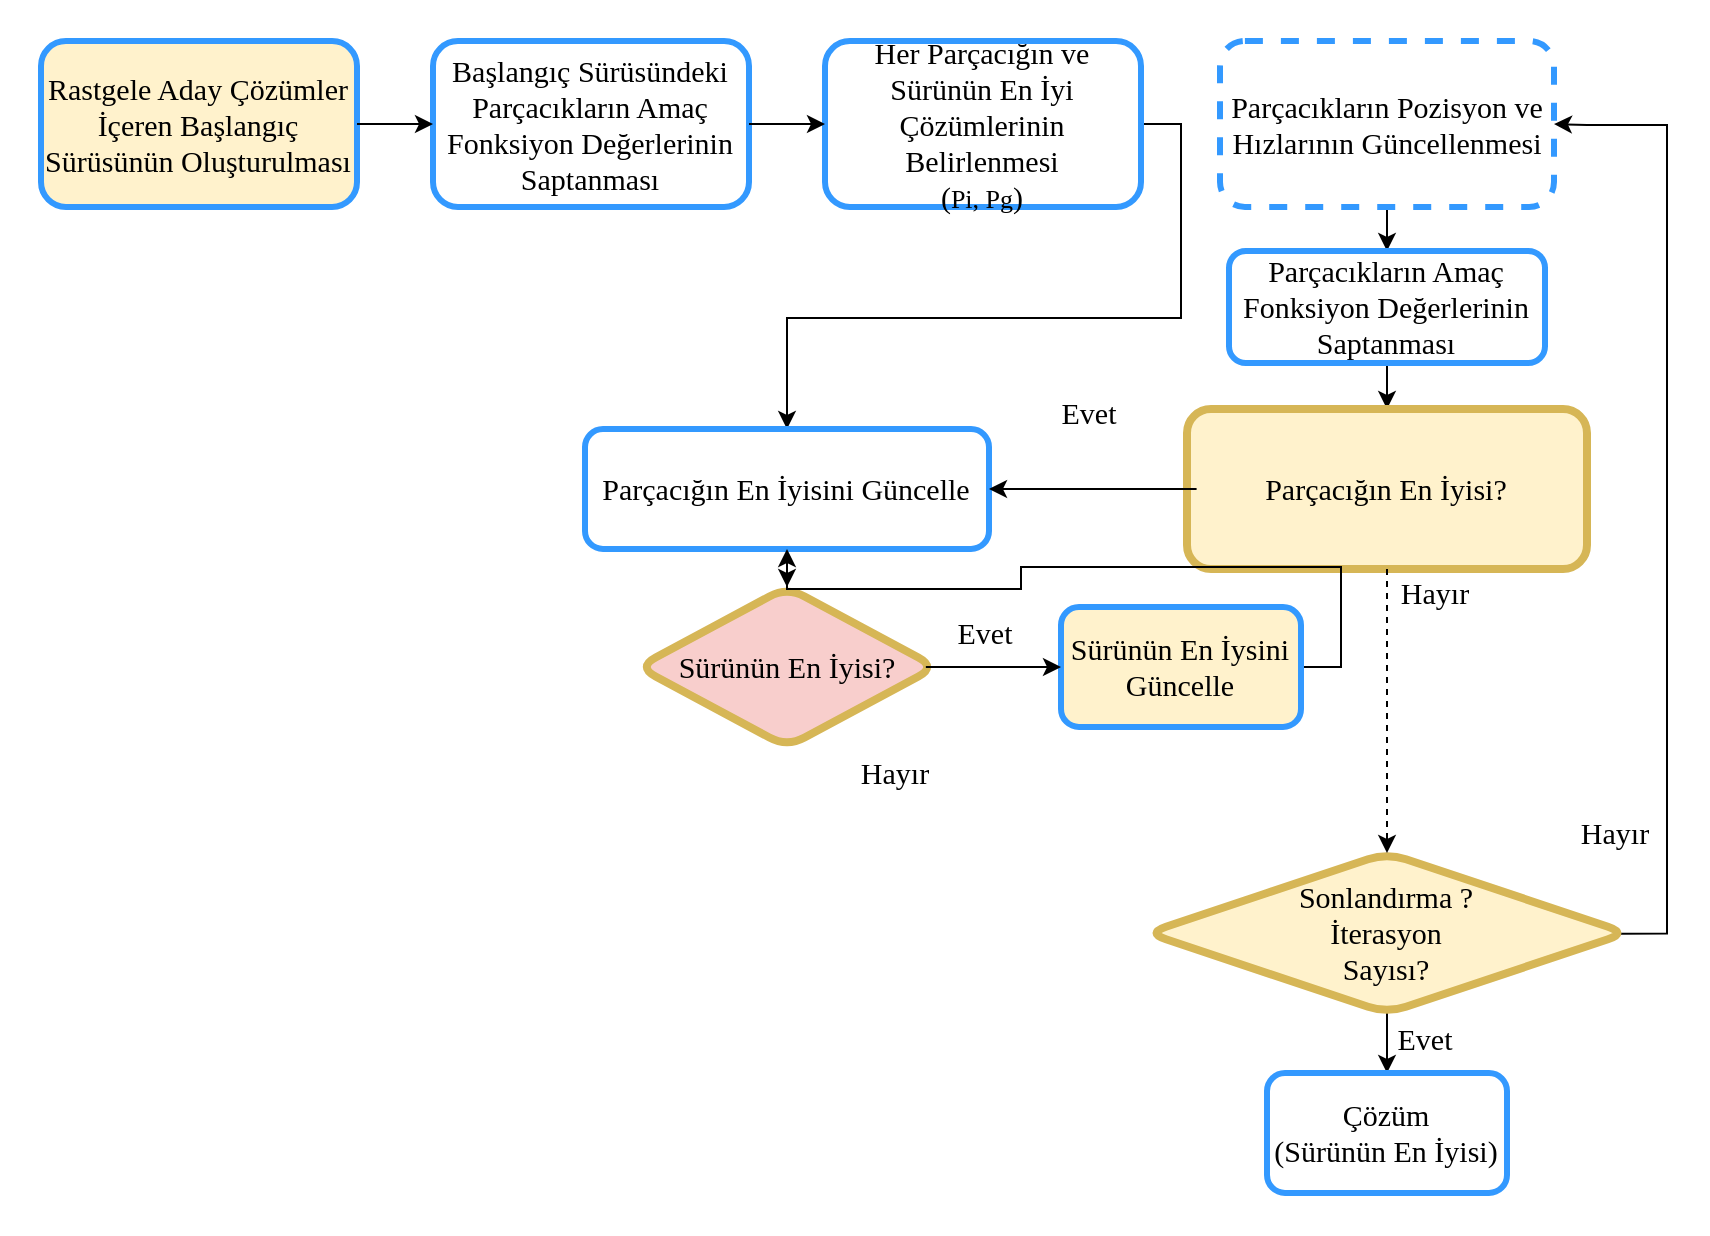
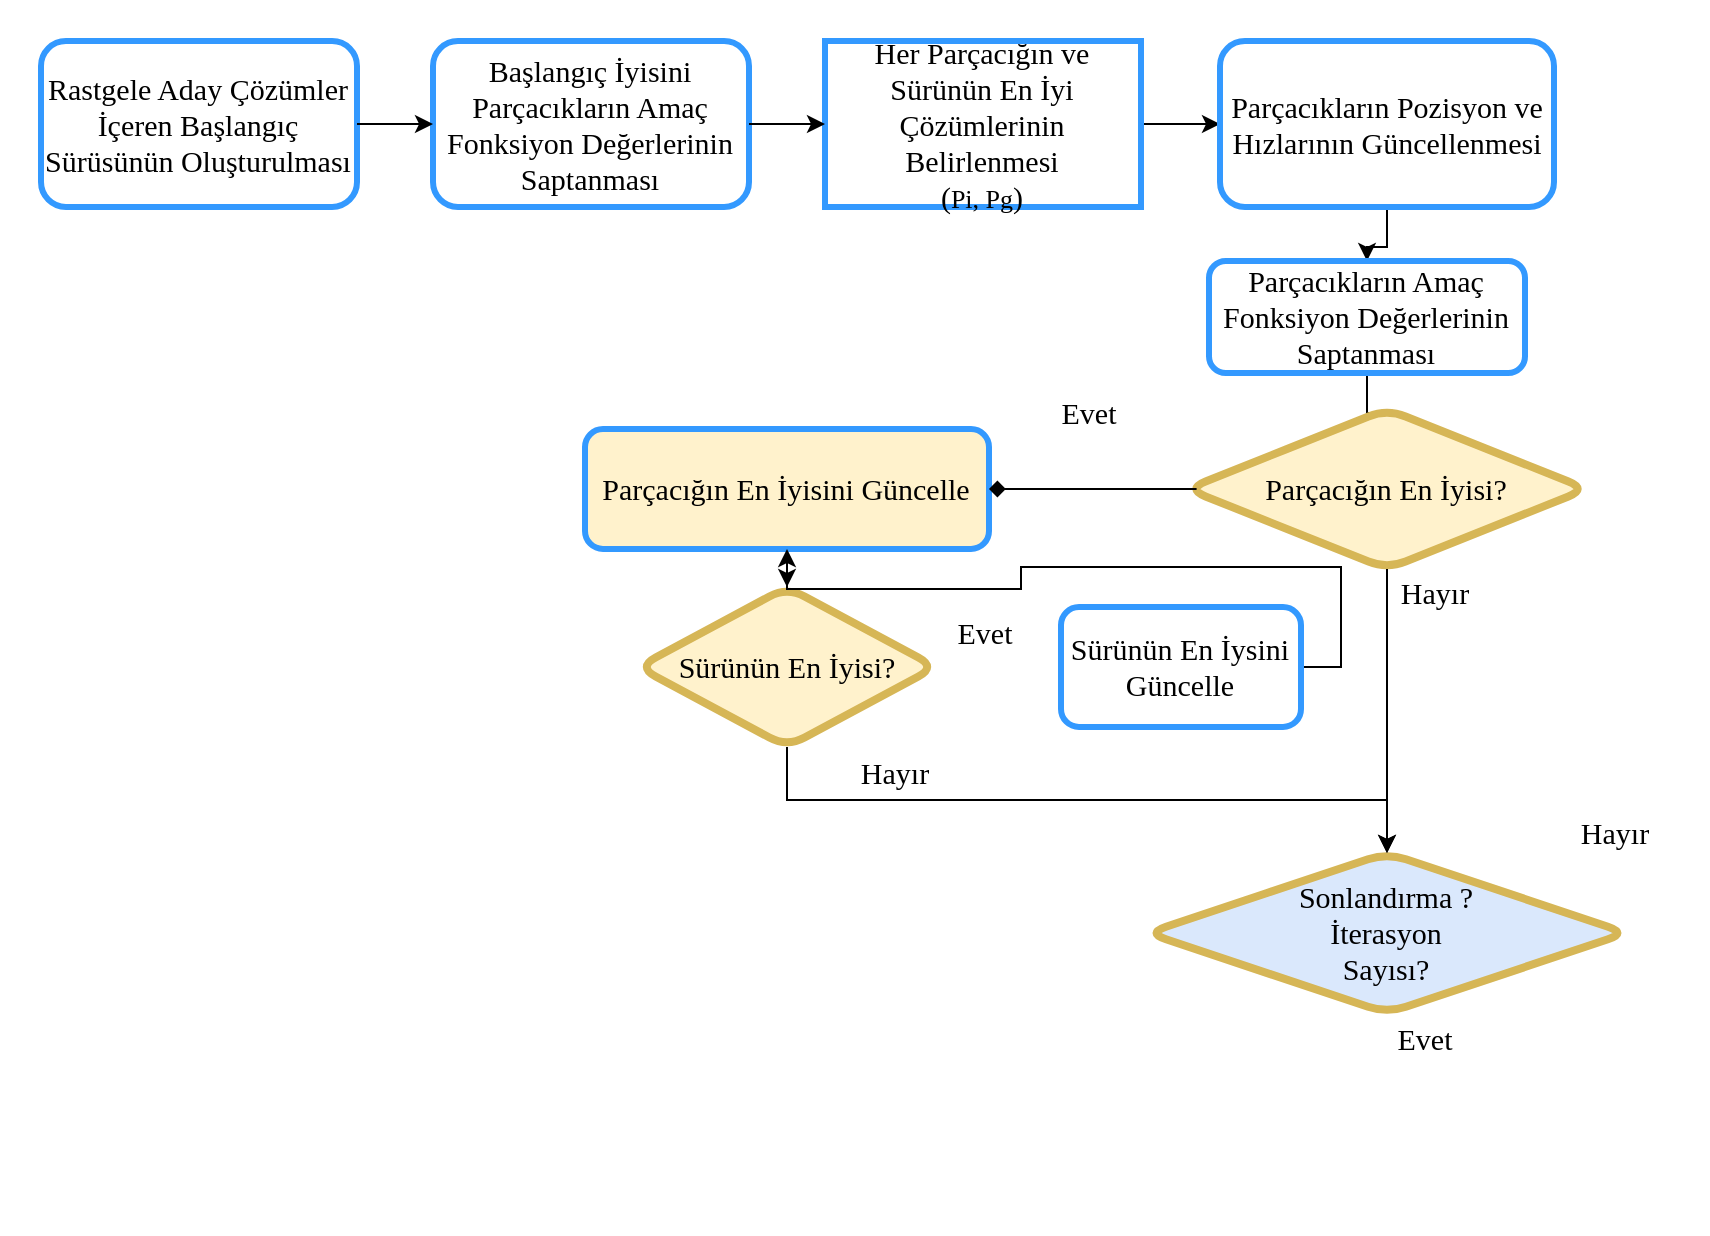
node "Rastgele Aday Çözümler İçeren Başlangıç Sürüsünün Oluşturulması": fillcolor #fff2cc -> #ffffff
node "Her Parçacığın ve Sürünün En İyi Çözümlerinin Belirlenmesi (Pi, Pg)": shape rounded rectangle -> rectangle
node "Parçacıkların Pozisyon ve Hızlarının Güncellenmesi": style dashed -> solid
node "Başlangıç Sürüsündeki Parçacıkların Amaç Fonksiyon Değerlerinin Saptanması": label "Başlangıç Sürüsündeki Parçacıkların Amaç Fonksiyon Değerlerinin Saptanması" -> "Başlangıç İyisini Parçacıkların Amaç Fonksiyon Değerlerinin Saptanması"
node "Parçacıkların Amaç Fonksiyon Değerlerinin Saptanması": moved (1387, 307) -> (1367, 317)
edge "Her Parçacığın ve Sürünün En İyi Çözümlerinin Belirlenmesi (Pi, Pg)" -> "Parçacığın En İyisini Güncelle": now "Her Parçacığın ve Sürünün En İyi Çözümlerinin Belirlenmesi (Pi, Pg)" -> "Parçacıkların Pozisyon ve Hızlarının Güncellenmesi"
node "Parçacığın En İyisini Güncelle": fillcolor #ffffff -> #fff2cc
edge "Parçacığın En İyisi?" -> "Parçacığın En İyisini Güncelle": arrowhead classic -> diamond
node "Parçacığın En İyisi?": shape rounded rectangle -> diamond
edge "Sonlandırma ? İterasyon Sayısı?" -> "Parçacıkların Pozisyon ve Hızlarının Güncellenmesi": removed
node "Sürünün En İyisi?": fillcolor #f8cecc -> #fff2cc
edge "Sürünün En İyisi?" -> "Sürünün En İysini Güncelle": removed
node "Sürünün En İysini Güncelle": fillcolor #fff2cc -> #ffffff
edge "Parçacığın En İyisi?" -> "Sonlandırma ? İterasyon Sayısı?": style dashed -> solid
edge "Sürünün En İyisi?" -> "Sonlandırma ? İterasyon Sayısı?": added
node "Sonlandırma ? İterasyon Sayısı?": fillcolor #fff2cc -> #dae8fc
edge "Sonlandırma ? İterasyon Sayısı?" -> "Çözüm (Sürünün En İyisi)": removed
node "Çözüm (Sürünün En İyisi)": removed
